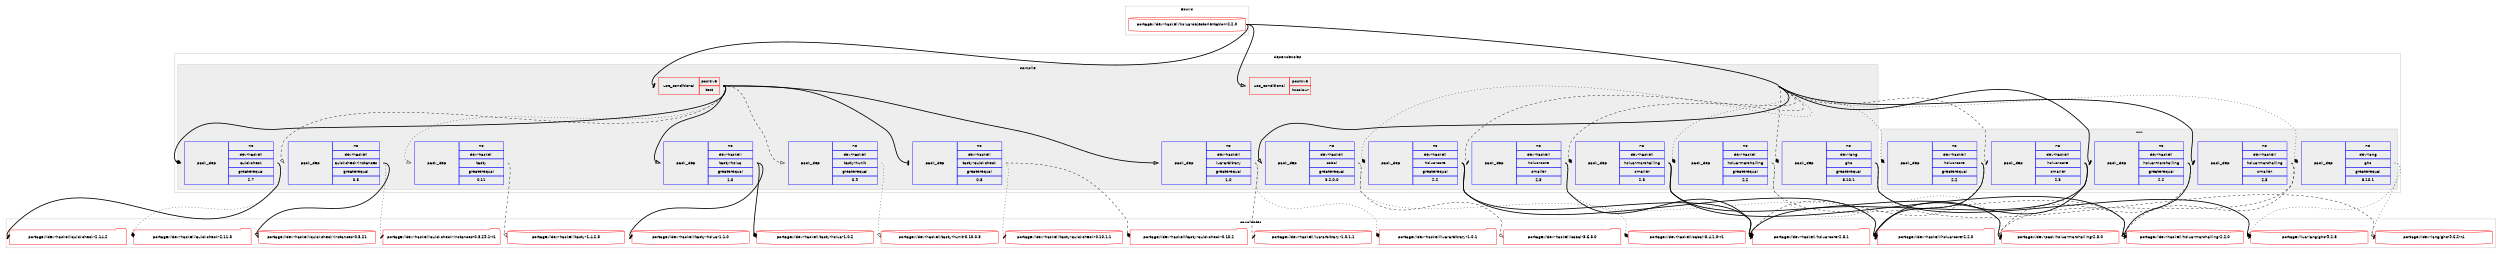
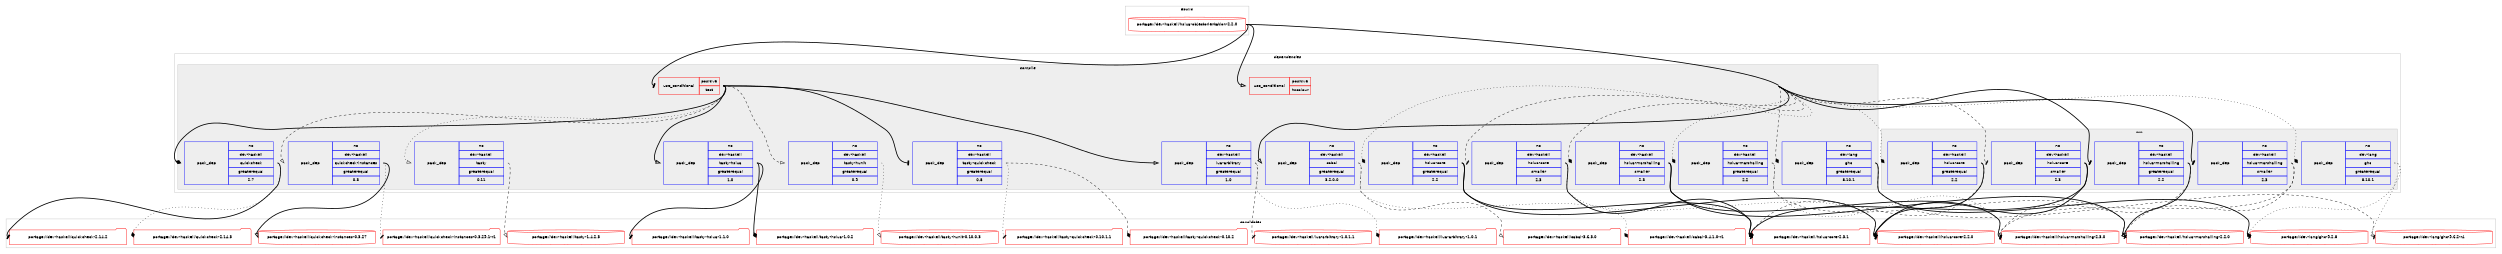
node "portage://dev-haskell/quickcheck-2.11.3": label "portage://dev-haskell/quickcheck-2.11.3" -> "portage://dev-haskell/quickcheck-2.14.3"
node "portage://dev-haskell/quickcheck-instances-0.3.21": label "portage://dev-haskell/quickcheck-instances-0.3.21" -> "portage://dev-haskell/quickcheck-instances-0.3.27"
node "portage://dev-haskell/tasty-hslua-1.1.0": shape cylinder -> folder
node "portage://dev-haskell/tasty-hslua-1.0.2": shape cylinder -> folder
node "portage://dev-haskell/tasty-quickcheck-0.10.1.1": shape cylinder -> folder
node "portage://dev-haskell/cabal-3.4.1.0-r1": shape cylinder -> folder
node "portage://dev-haskell/hslua-core-2.2.0": shape folder -> cylinder
node "portage://dev-pack/hslua-marshalling-2.3.0": label "portage://dev-pack/hslua-marshalling-2.3.0" -> "portage://dev-haskell/hslua-marshalling-2.3.0"
node "portage://lua-lang/ghc-9.2.8": label "portage://lua-lang/ghc-9.2.8" -> "portage://dev-lang/ghc-9.2.8"
